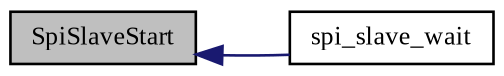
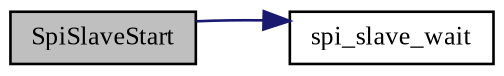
edge "spi_slave_wait" -> "SpiSlaveStart": reversed
